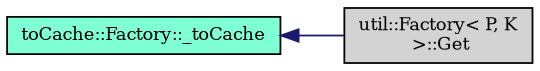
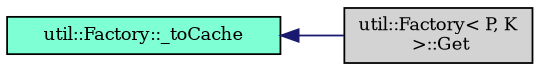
node "toCache::Factory::_toCache": label "toCache::Factory::_toCache" -> "util::Factory::_toCache"
